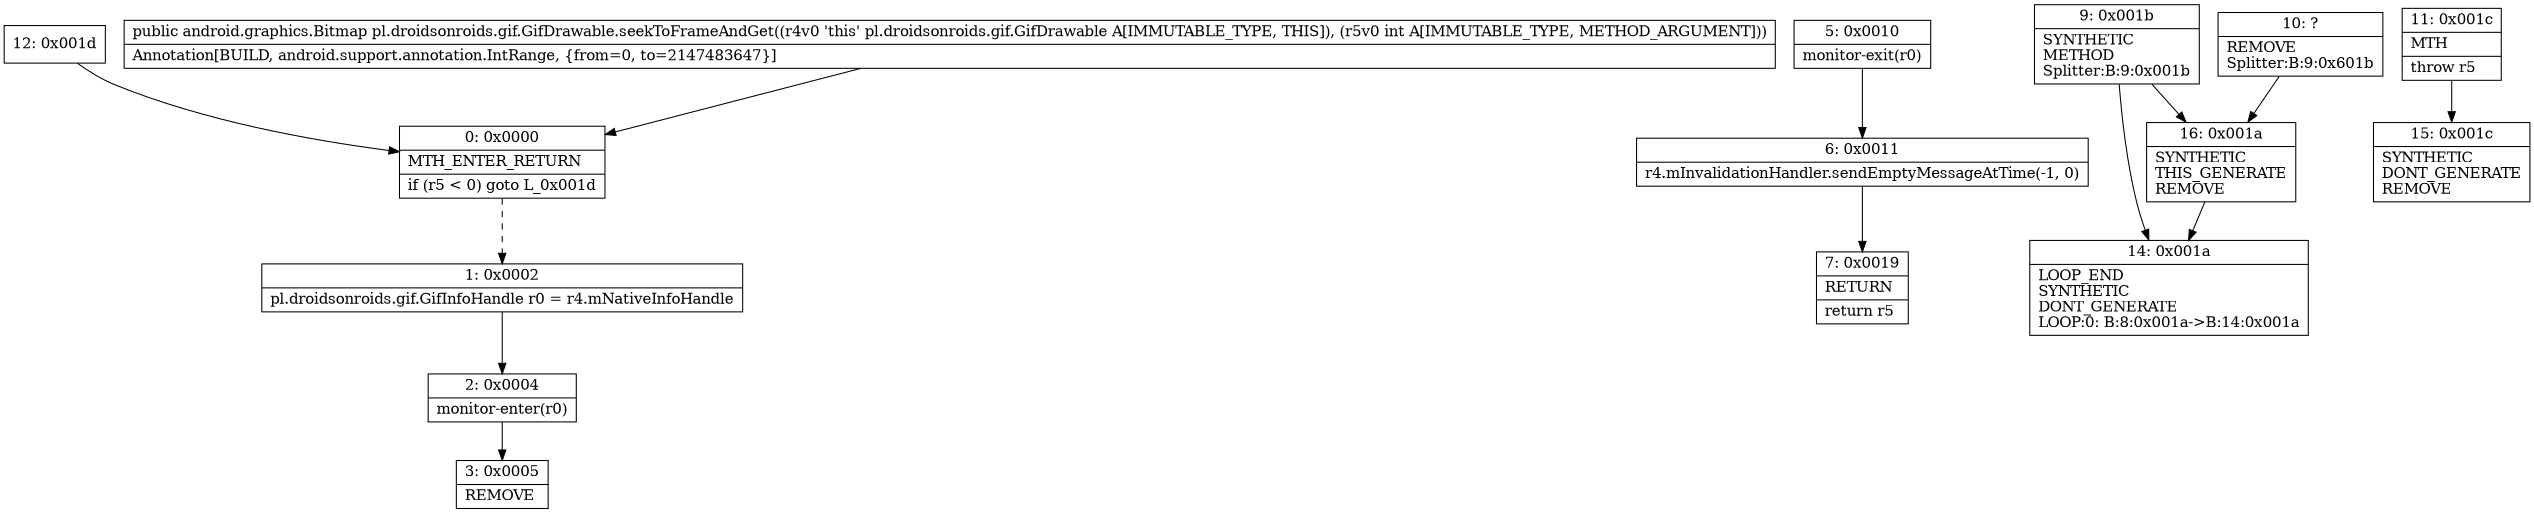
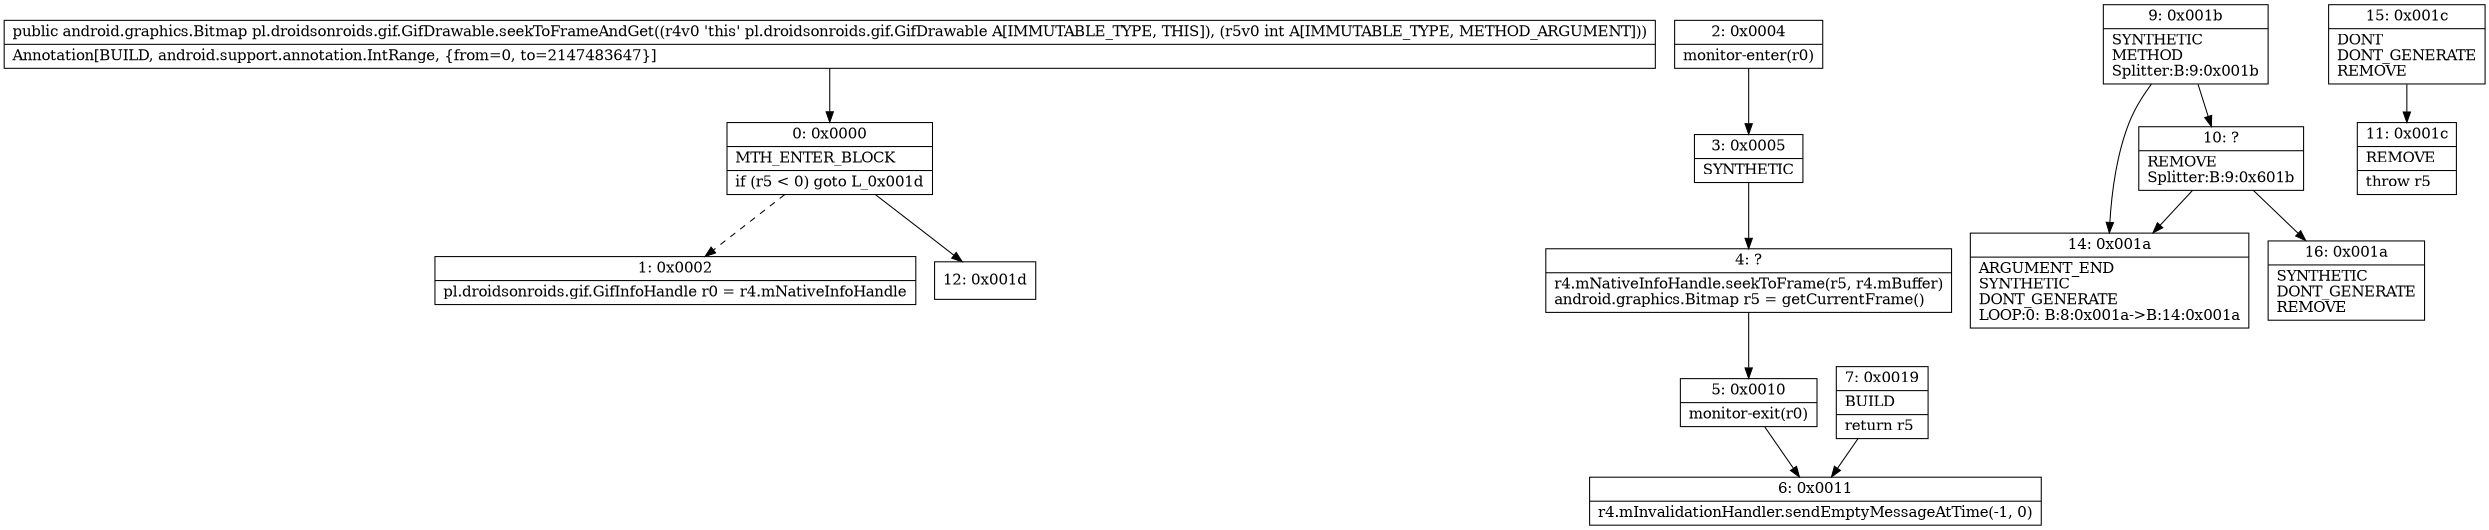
node "11: 0x001c": text "MTH" -> "REMOVE"
edge "11: 0x001c" -> "15: 0x001c": reversed
edge "9: 0x001b" -> "16: 0x001a": now "9: 0x001b" -> "10: ?"
edge "12: 0x001d" -> "0: 0x0000": reversed
node "15: 0x001c": text "SYNTHETIC" -> "DONT"
node "0: 0x0000": text "MTH_ENTER_RETURN" -> "MTH_ENTER_BLOCK"
node "16: 0x001a": text "THIS_GENERATE" -> "DONT_GENERATE"
edge "6: 0x0011" -> "7: 0x0019": reversed
edge "16: 0x001a" -> "14: 0x001a": now "10: ?" -> "14: 0x001a"
node "14: 0x001a": text "LOOP_END" -> "ARGUMENT_END"
node "4: ?": added
node "7: 0x0019": text "RETURN" -> "BUILD"
edge "1: 0x0002" -> "2: 0x0004": removed
node "3: 0x0005": text "REMOVE" -> "SYNTHETIC"
